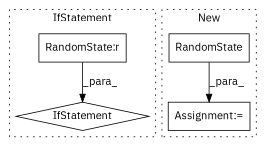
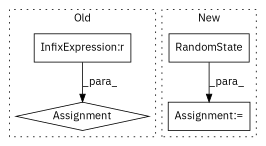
cluster "IfStatement": label "IfStatement" -> "Old"
node "RandomState:r": label "RandomState:r" -> "InfixExpression:r"
node "IfStatement": label "IfStatement" -> "Assignment"
